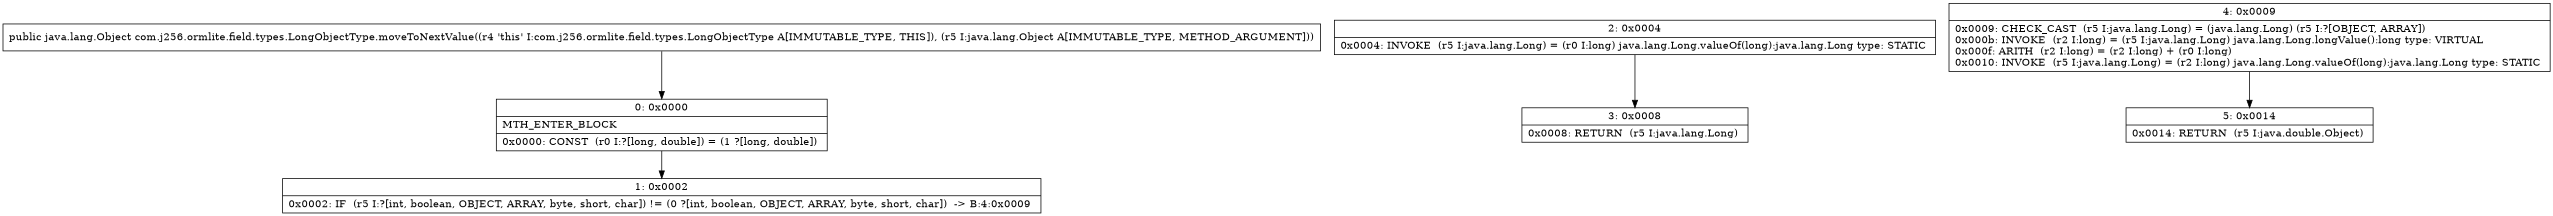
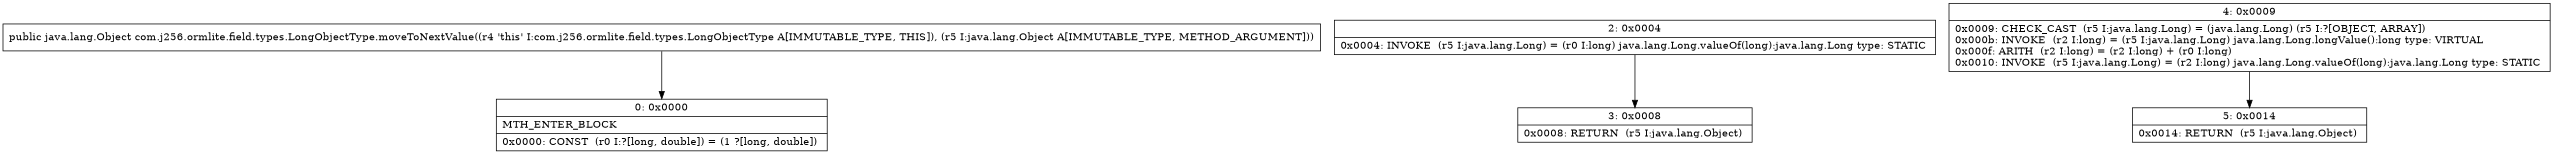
node "3: 0x0008": text "0x0008: RETURN  (r5 I:java.lang.Long)" -> "0x0008: RETURN  (r5 I:java.lang.Object)"
node "5: 0x0014": text "0x0014: RETURN  (r5 I:java.double.Object)" -> "0x0014: RETURN  (r5 I:java.lang.Object)"
node "1: 0x0002": removed
